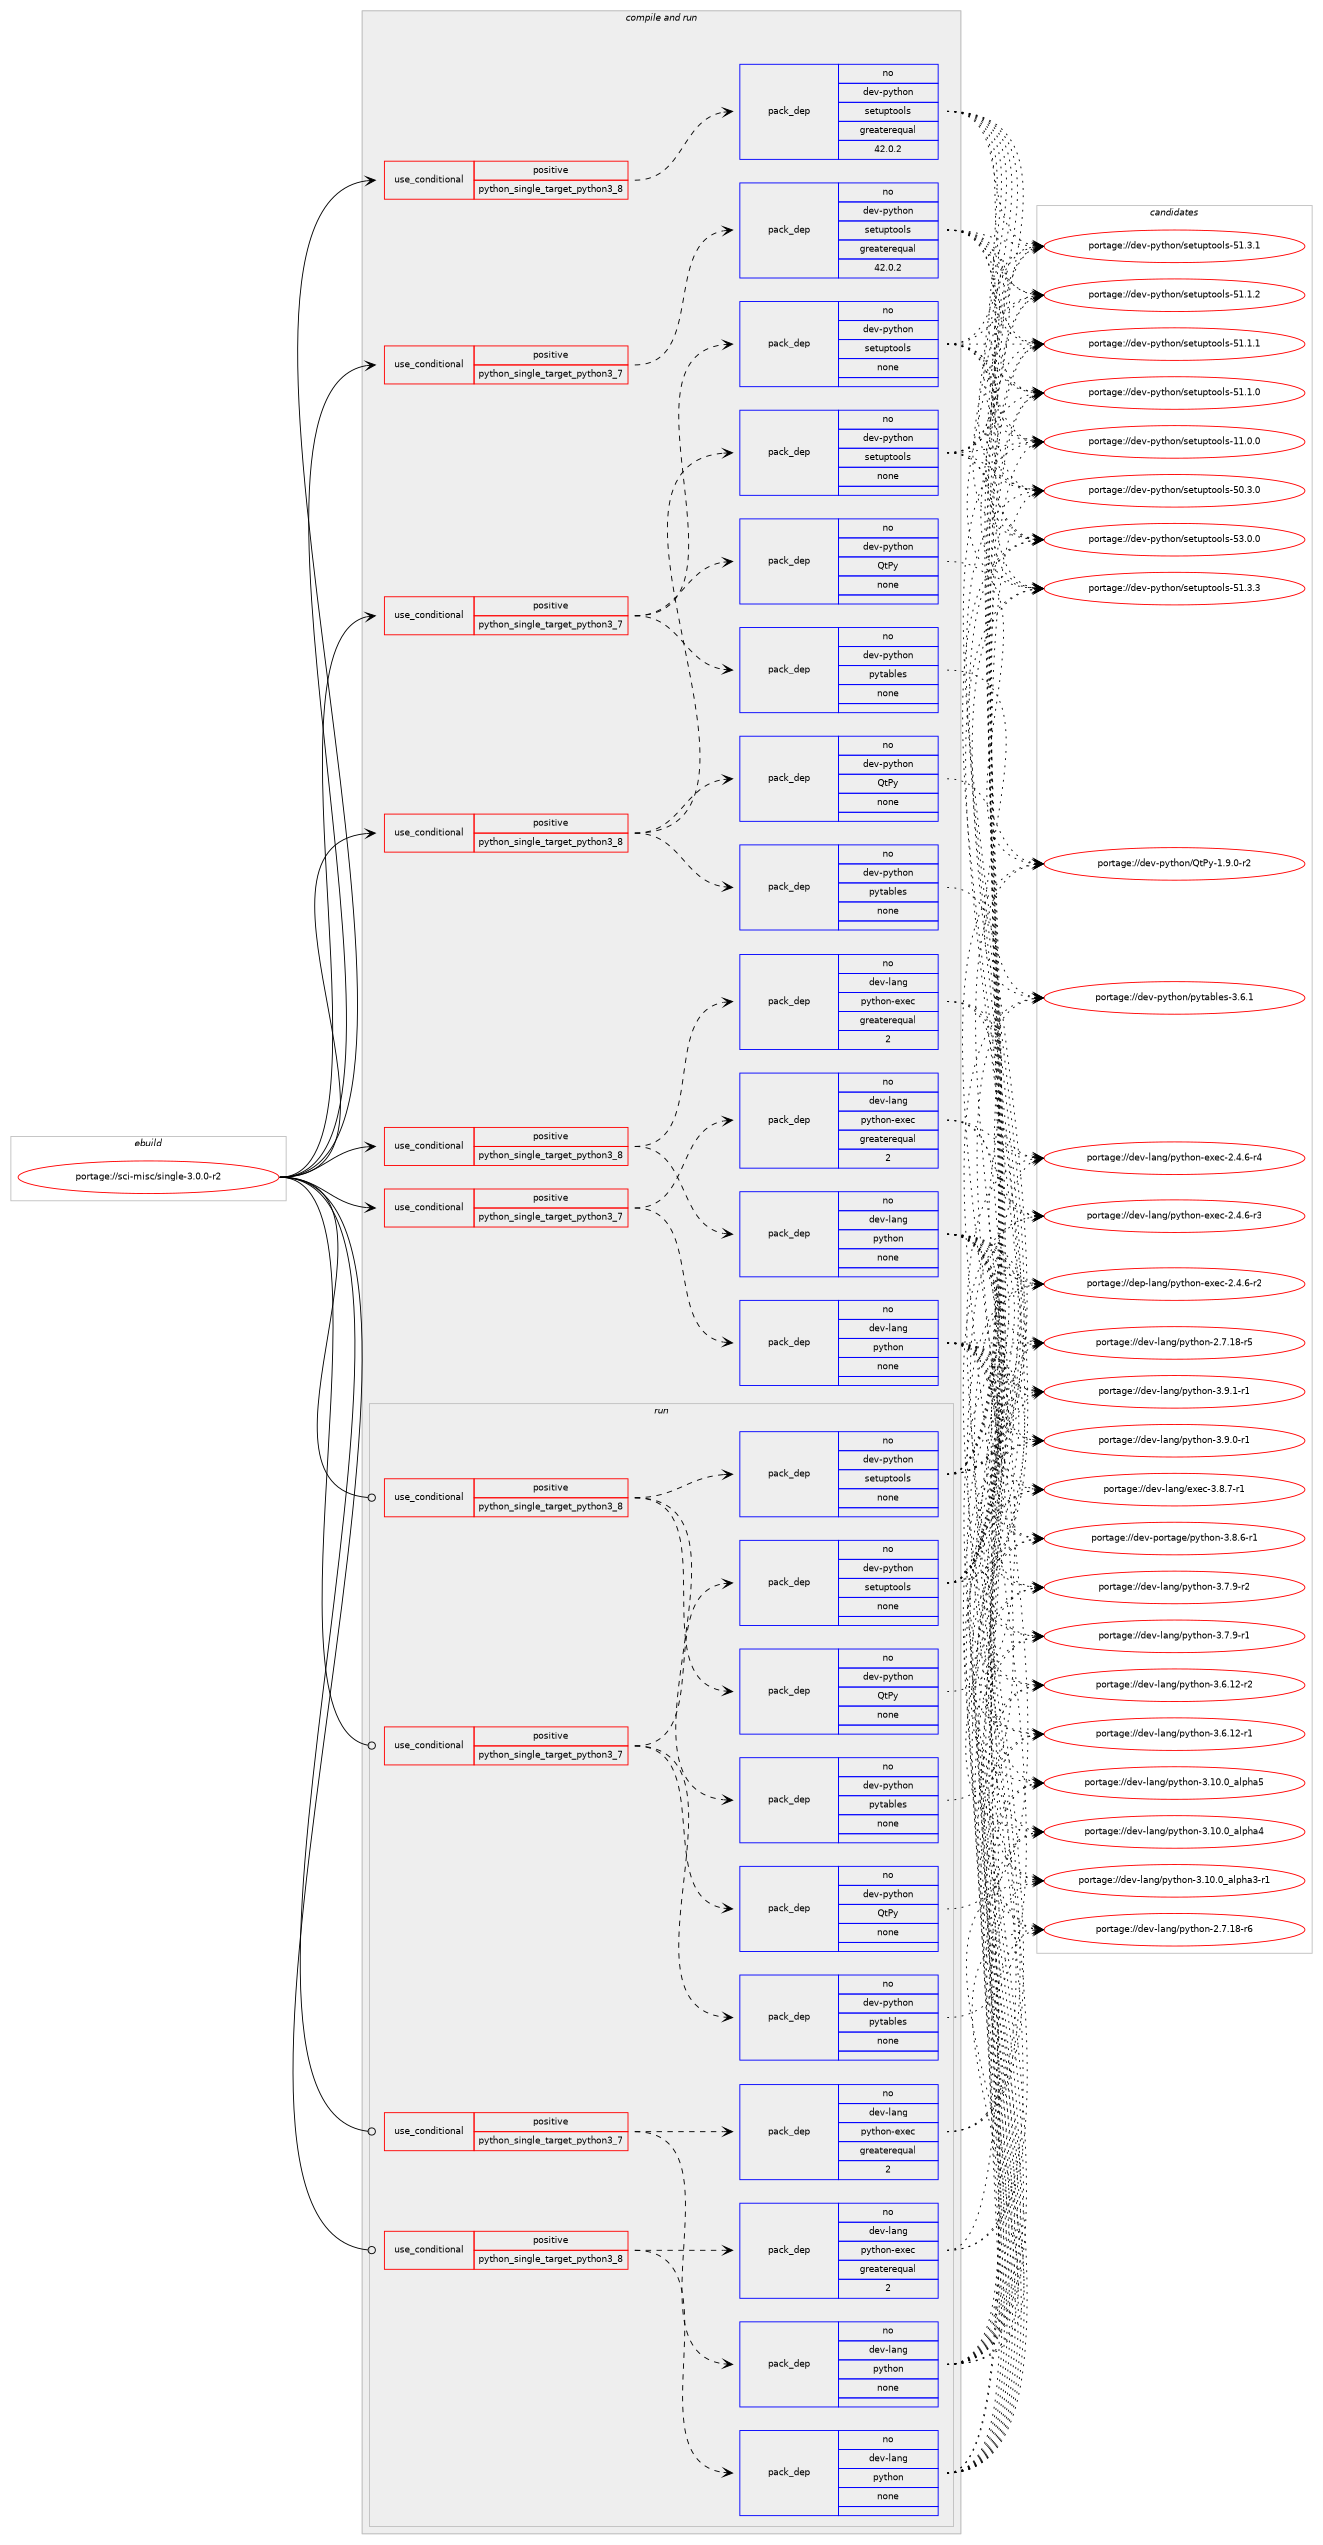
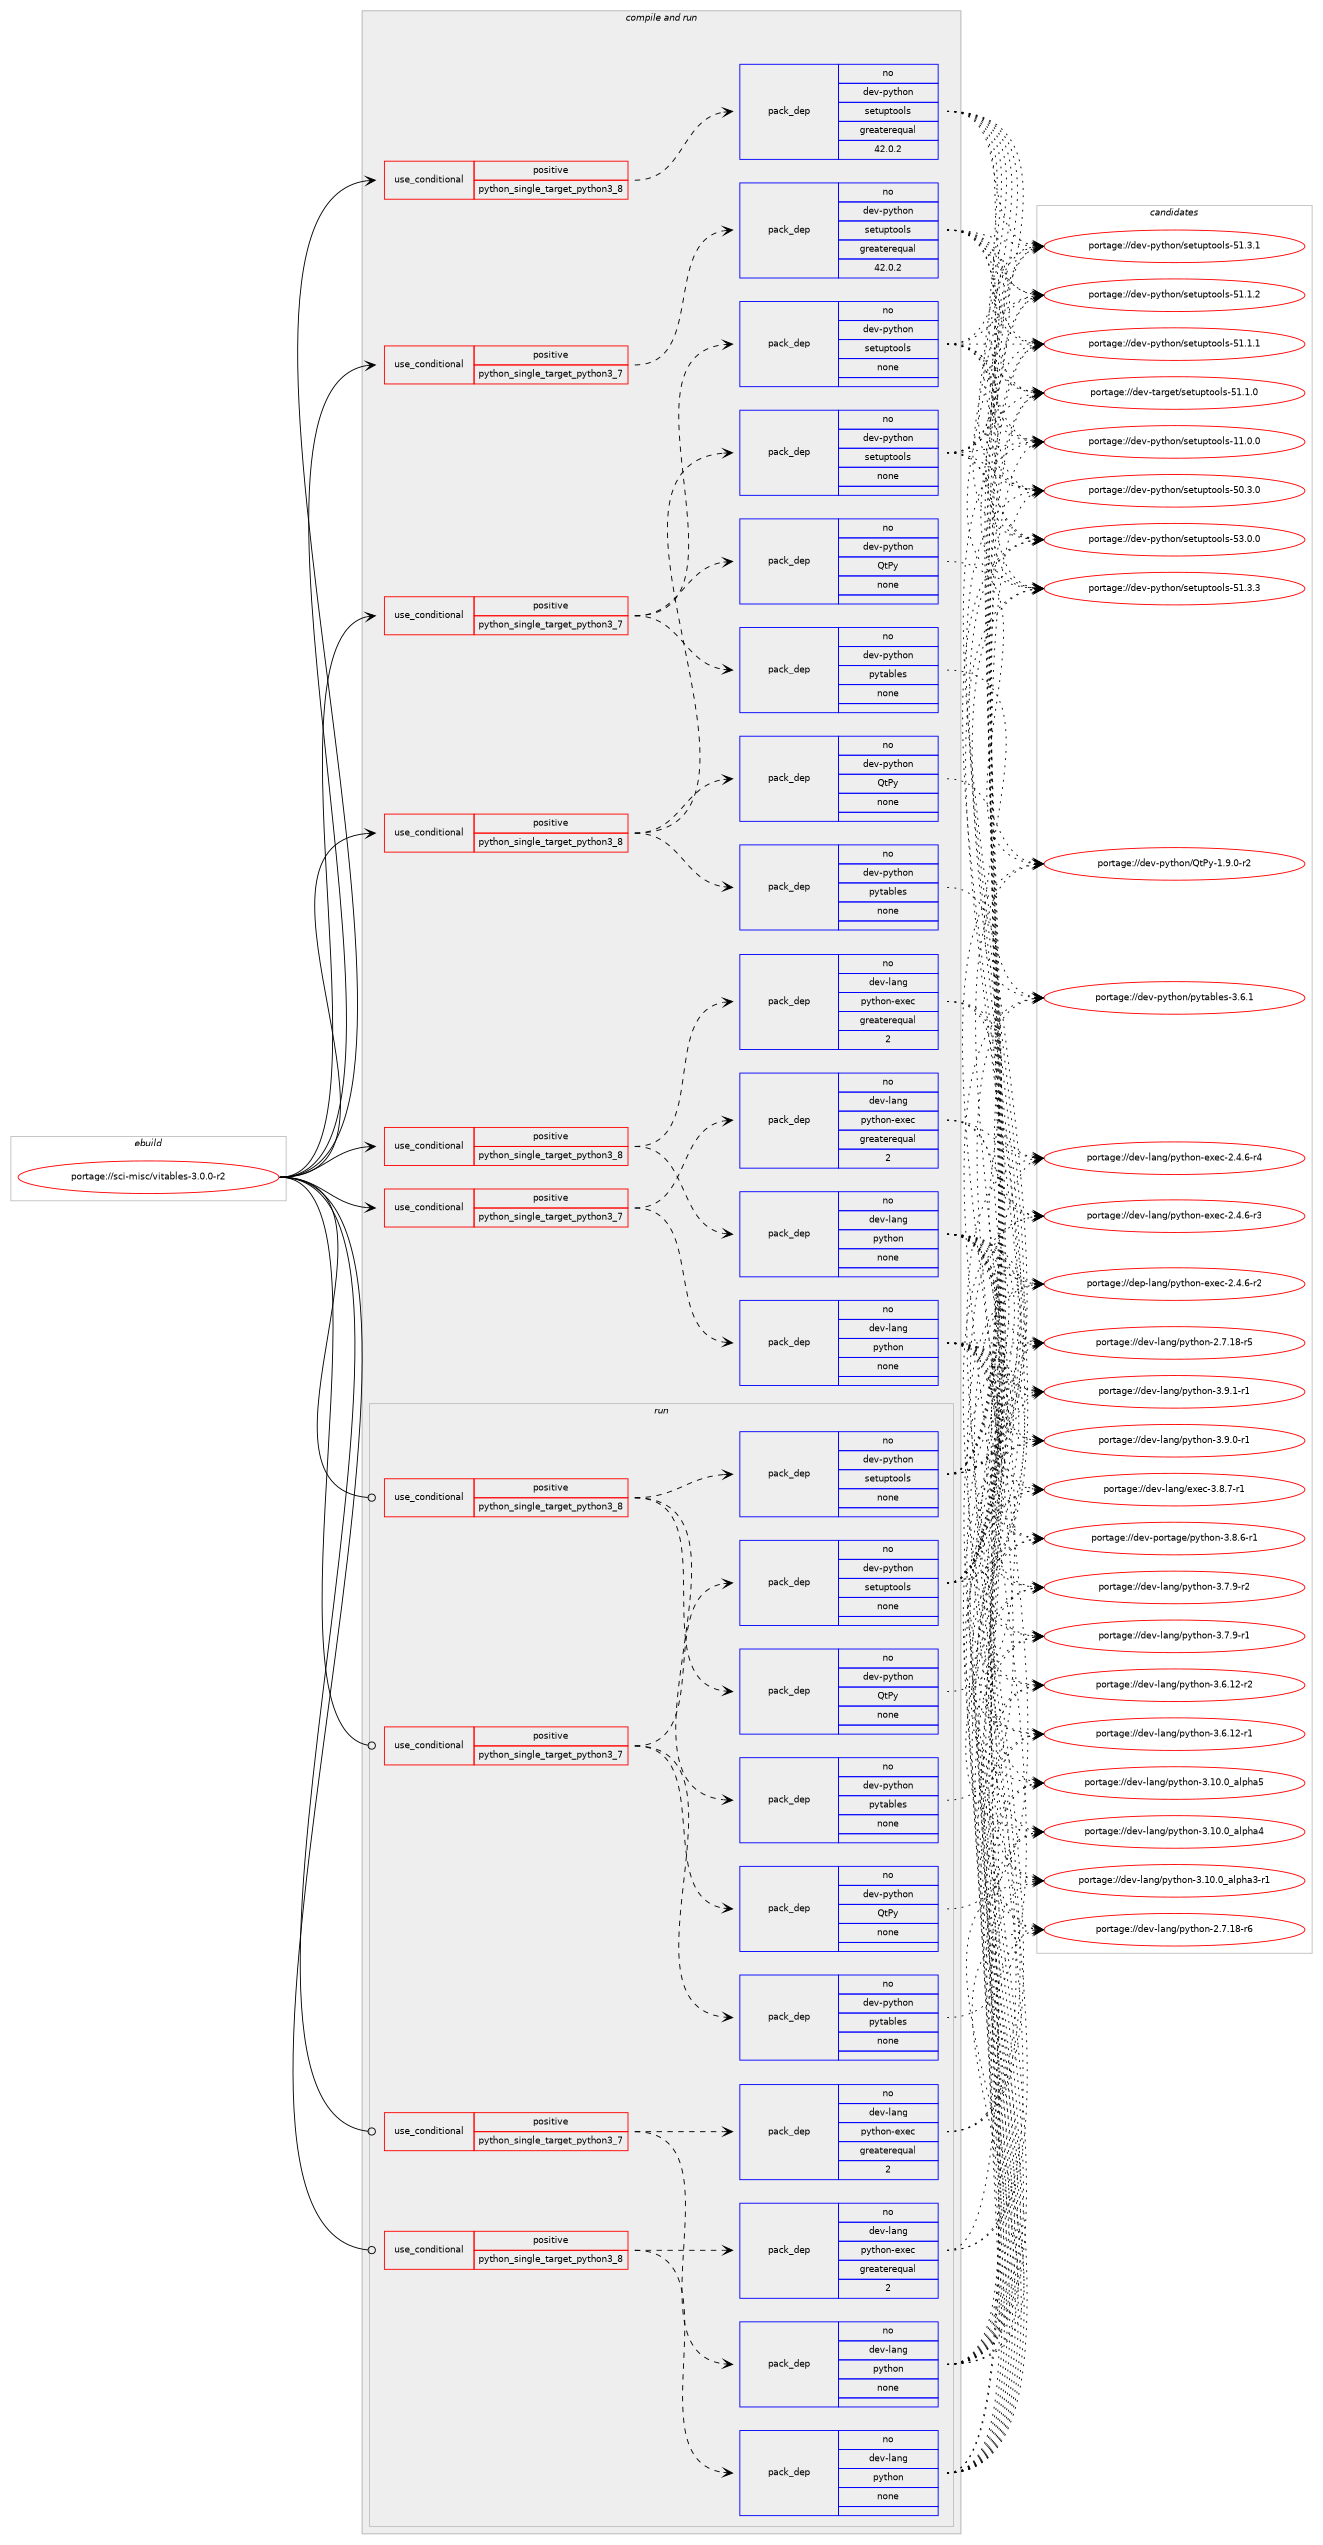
node "portage://dev-python/setuptools-51.1.0": label "portage://dev-python/setuptools-51.1.0" -> "portage://dev-target/setuptools-51.1.0"
node "portage://sci-misc/single-3.0.0-r2": label "portage://sci-misc/single-3.0.0-r2" -> "portage://sci-misc/vitables-3.0.0-r2"
